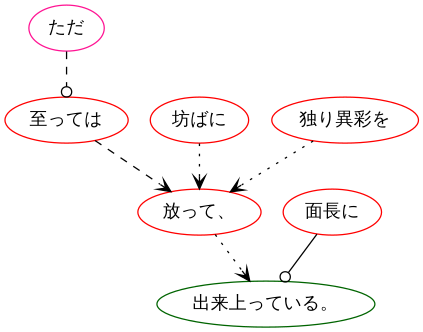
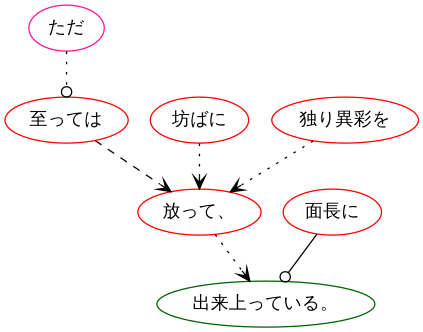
edge "ただ" -> "至っては": style dashed -> dotted
